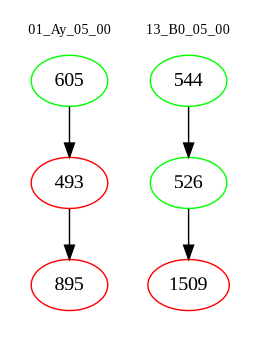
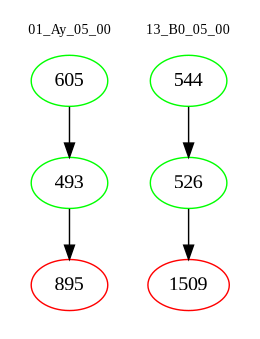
node "493": color red -> green
